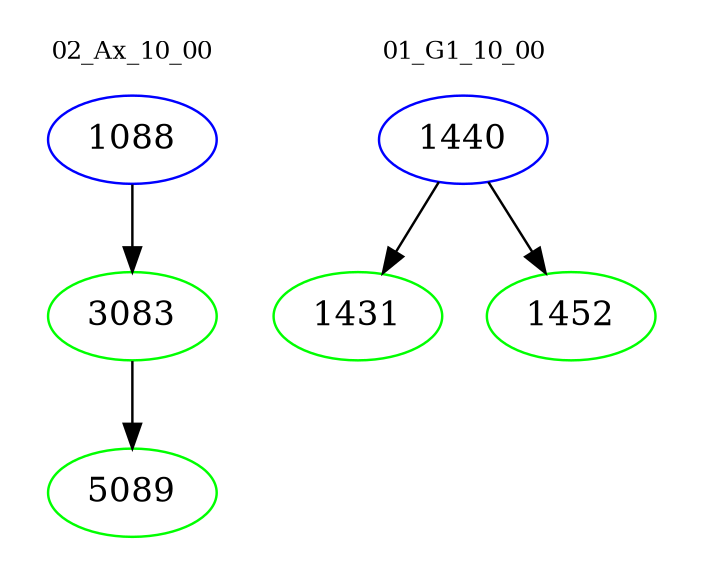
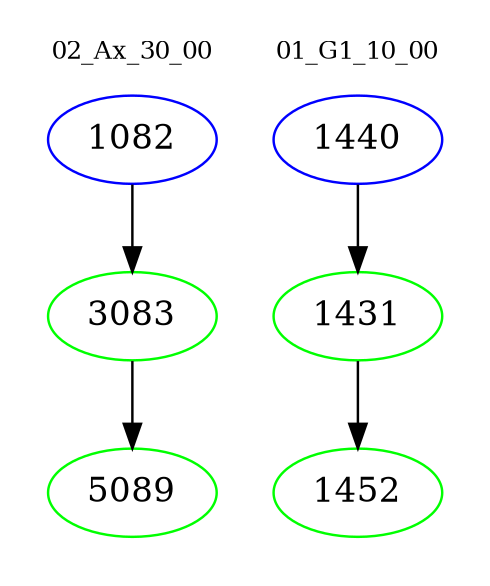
cluster "02_Ax_10_00": label "02_Ax_10_00" -> "02_Ax_30_00"
node "1088": label "1088" -> "1082"
edge "1440" -> "1452": now "1431" -> "1452"
